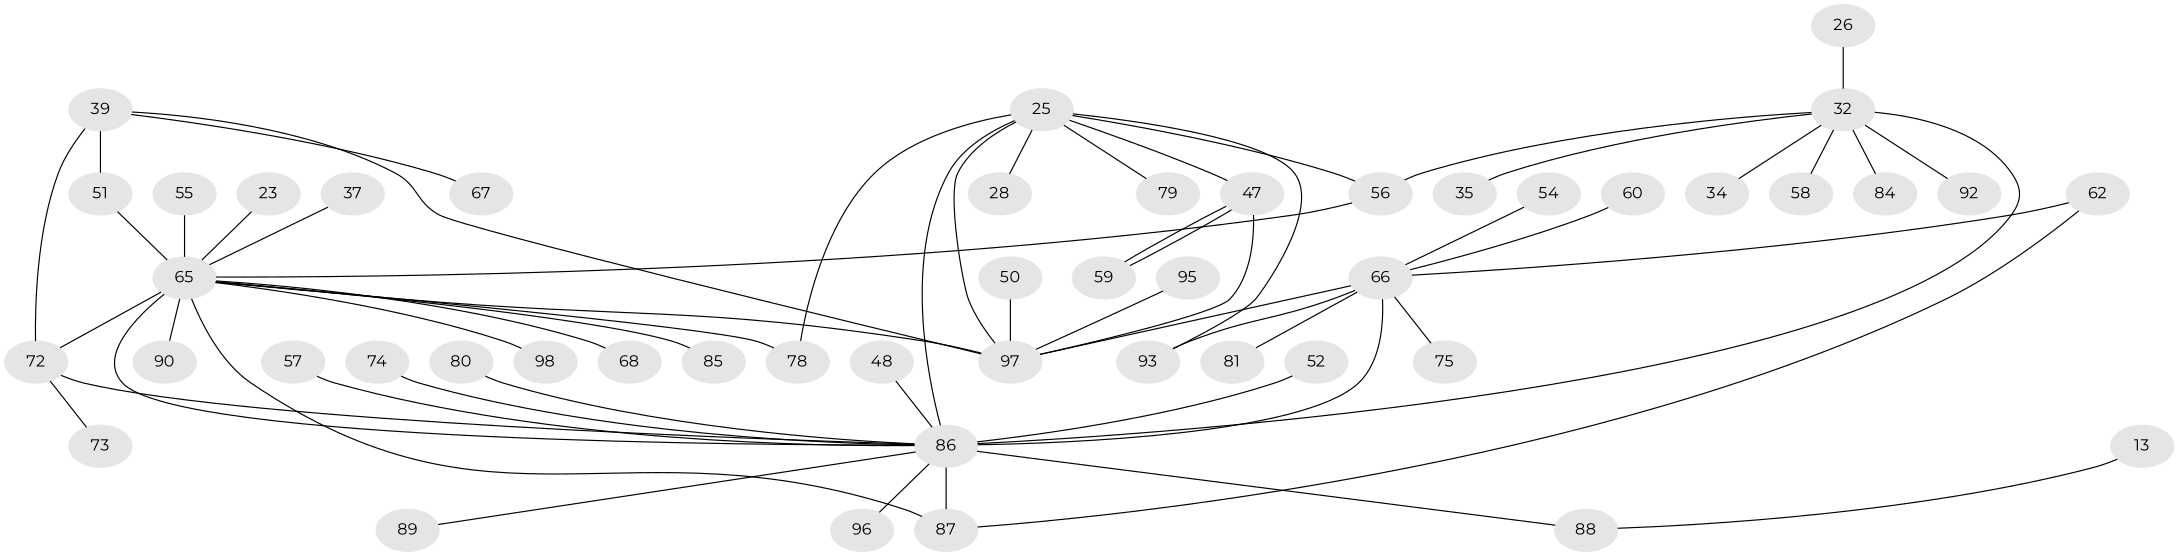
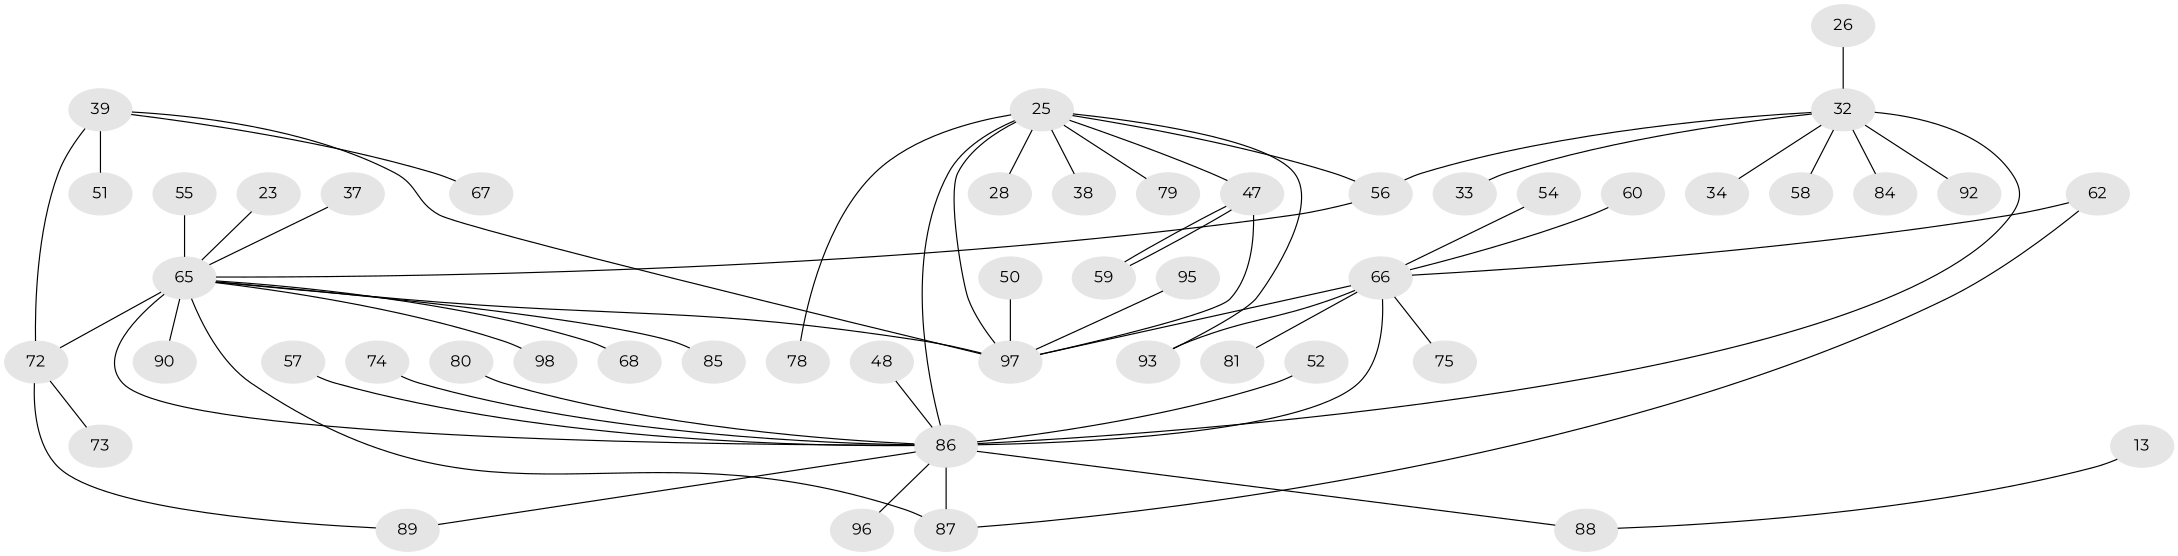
node "38": added
node "35": label "35" -> "33"
edge "51" -- "65": removed
edge "65" -- "78": removed
edge "72" -- "86": now "72" -- "89"
